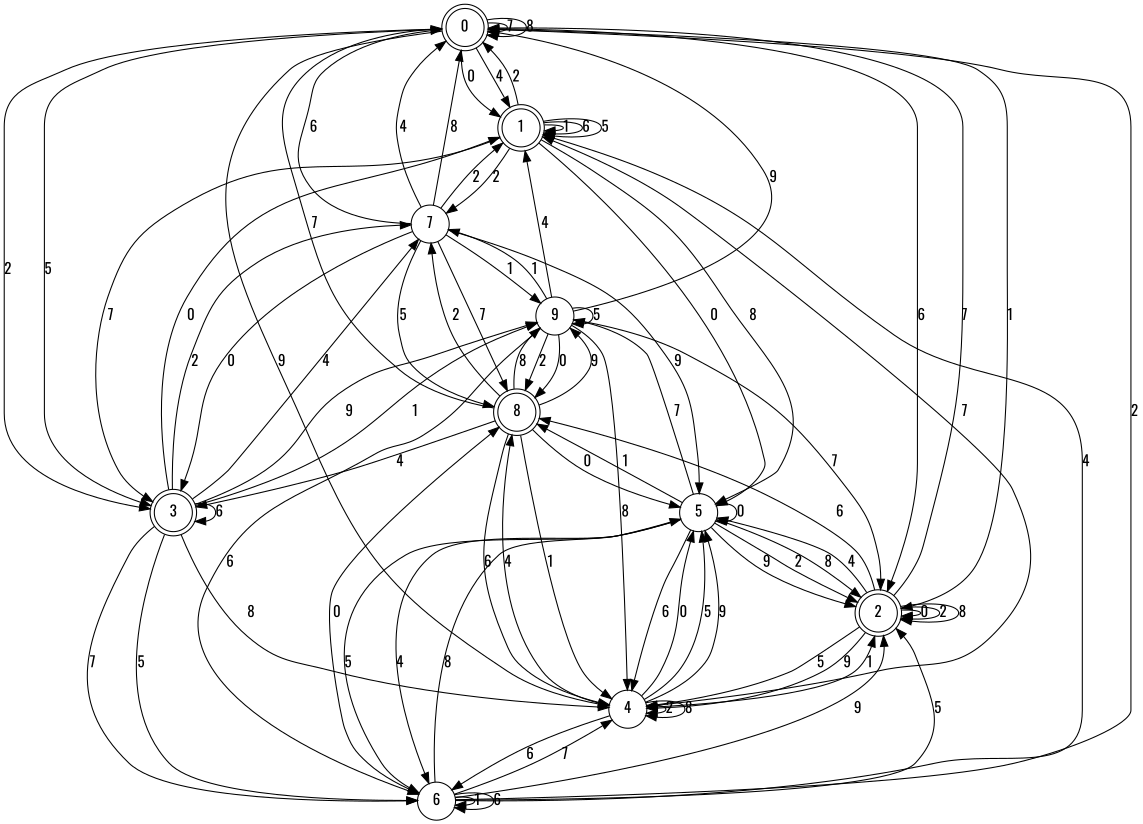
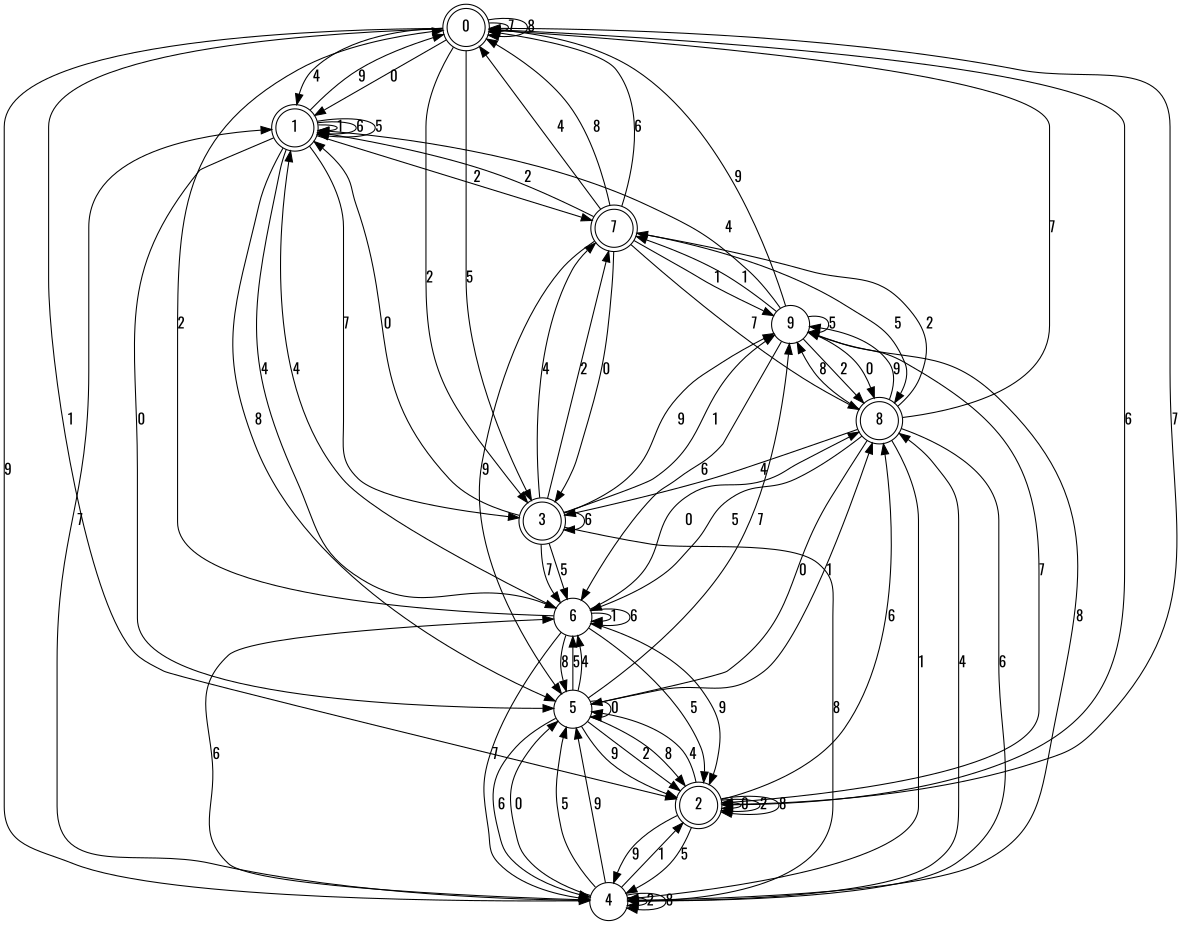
edge "1" -> "0": label "2" -> "9"
node "7": shape circle -> doublecircle
edge "1" -> "6": added, label "4"
edge "9" -> "4": reversed
edge "8" -> "6": added, label "5"
